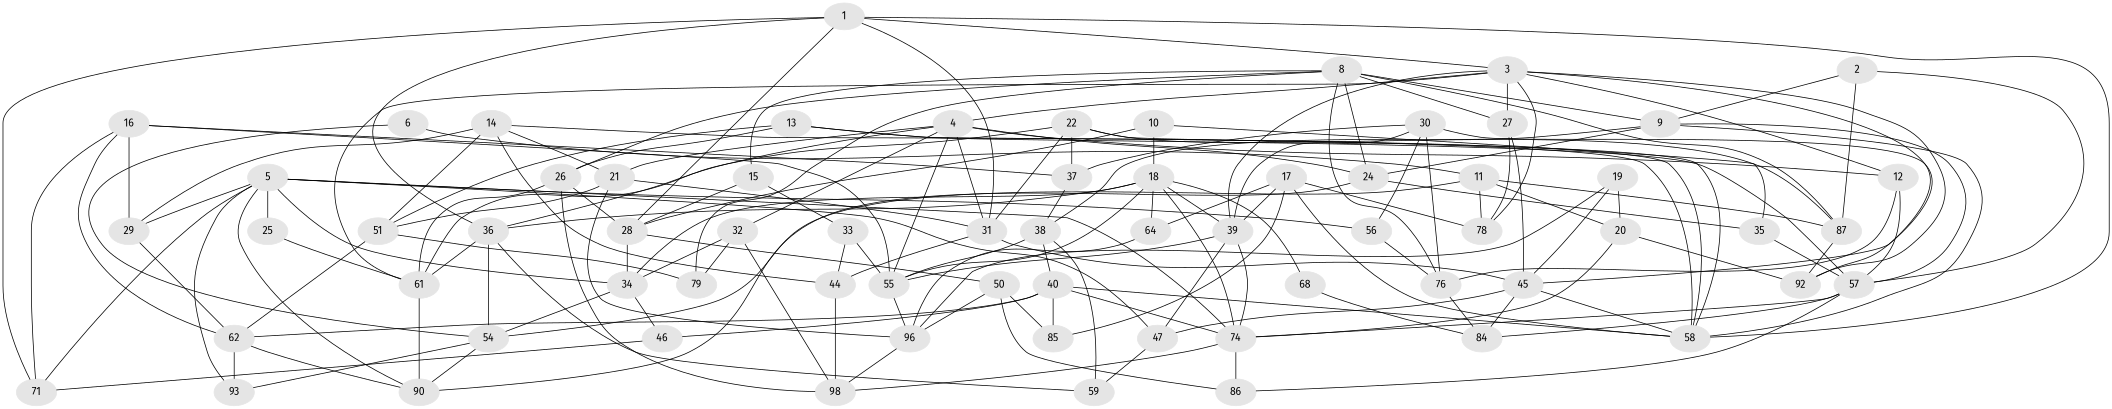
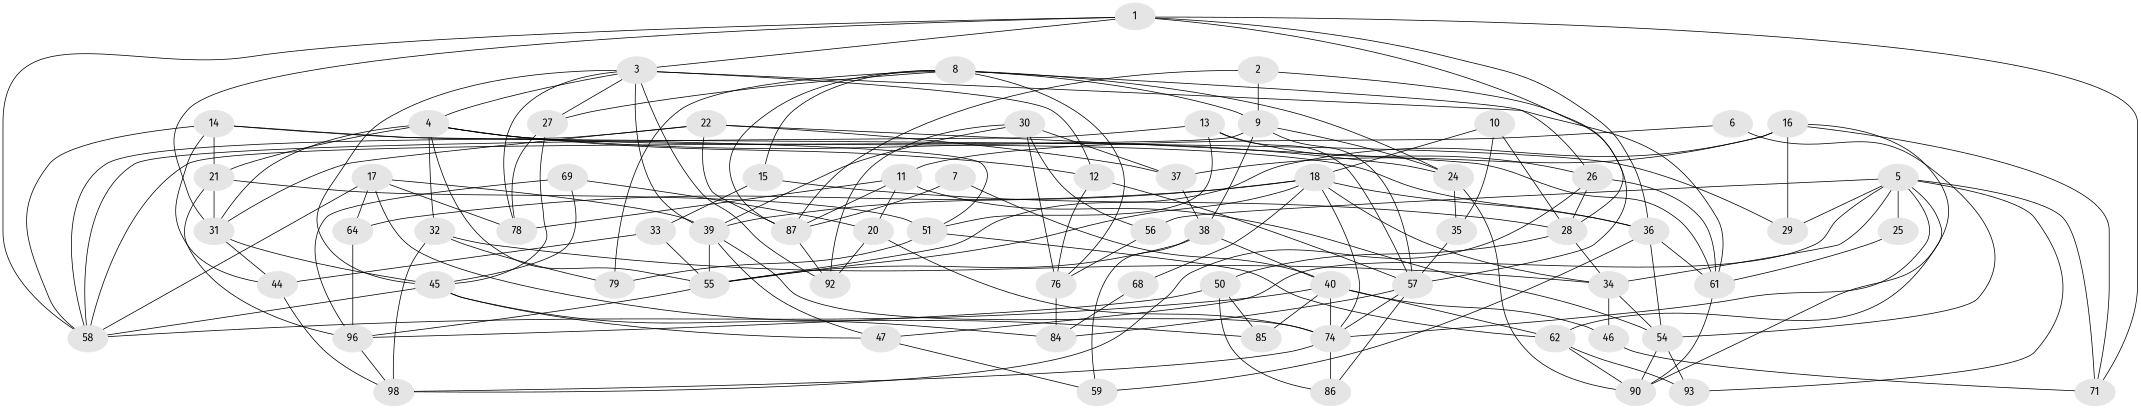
node "7": added
node "19": label "19" -> "69"
edge "29" -- "62": removed
